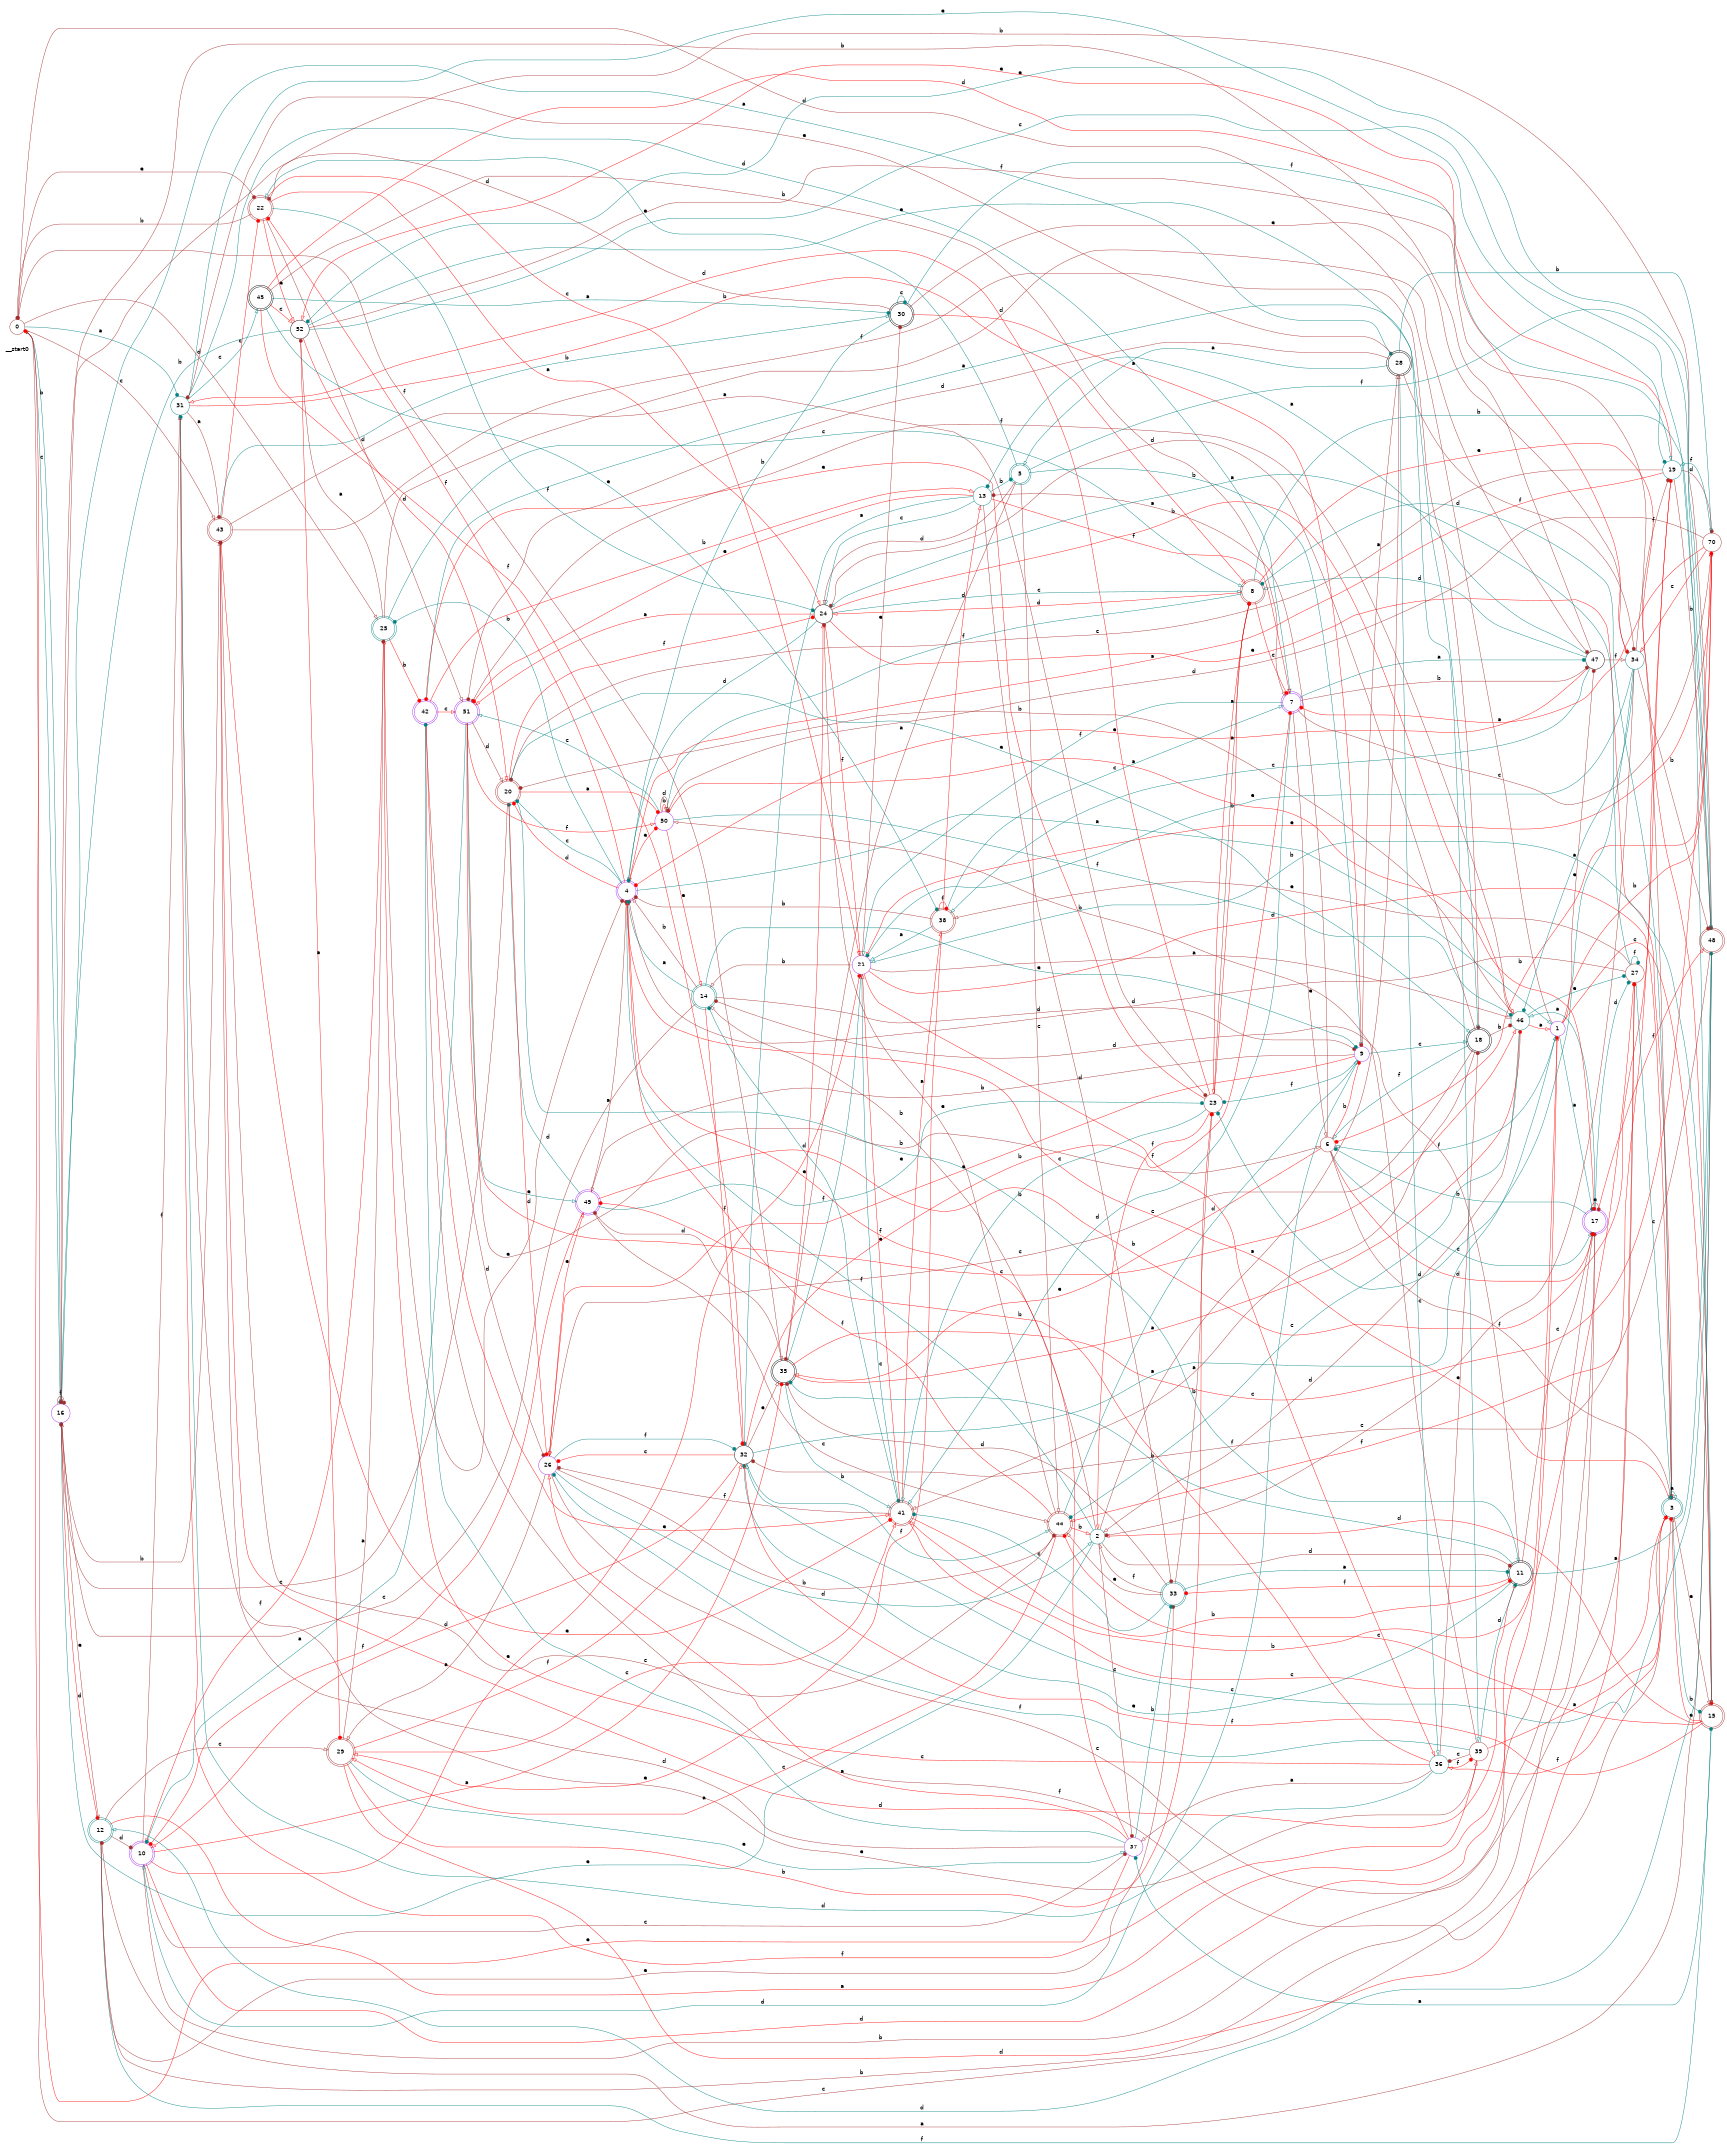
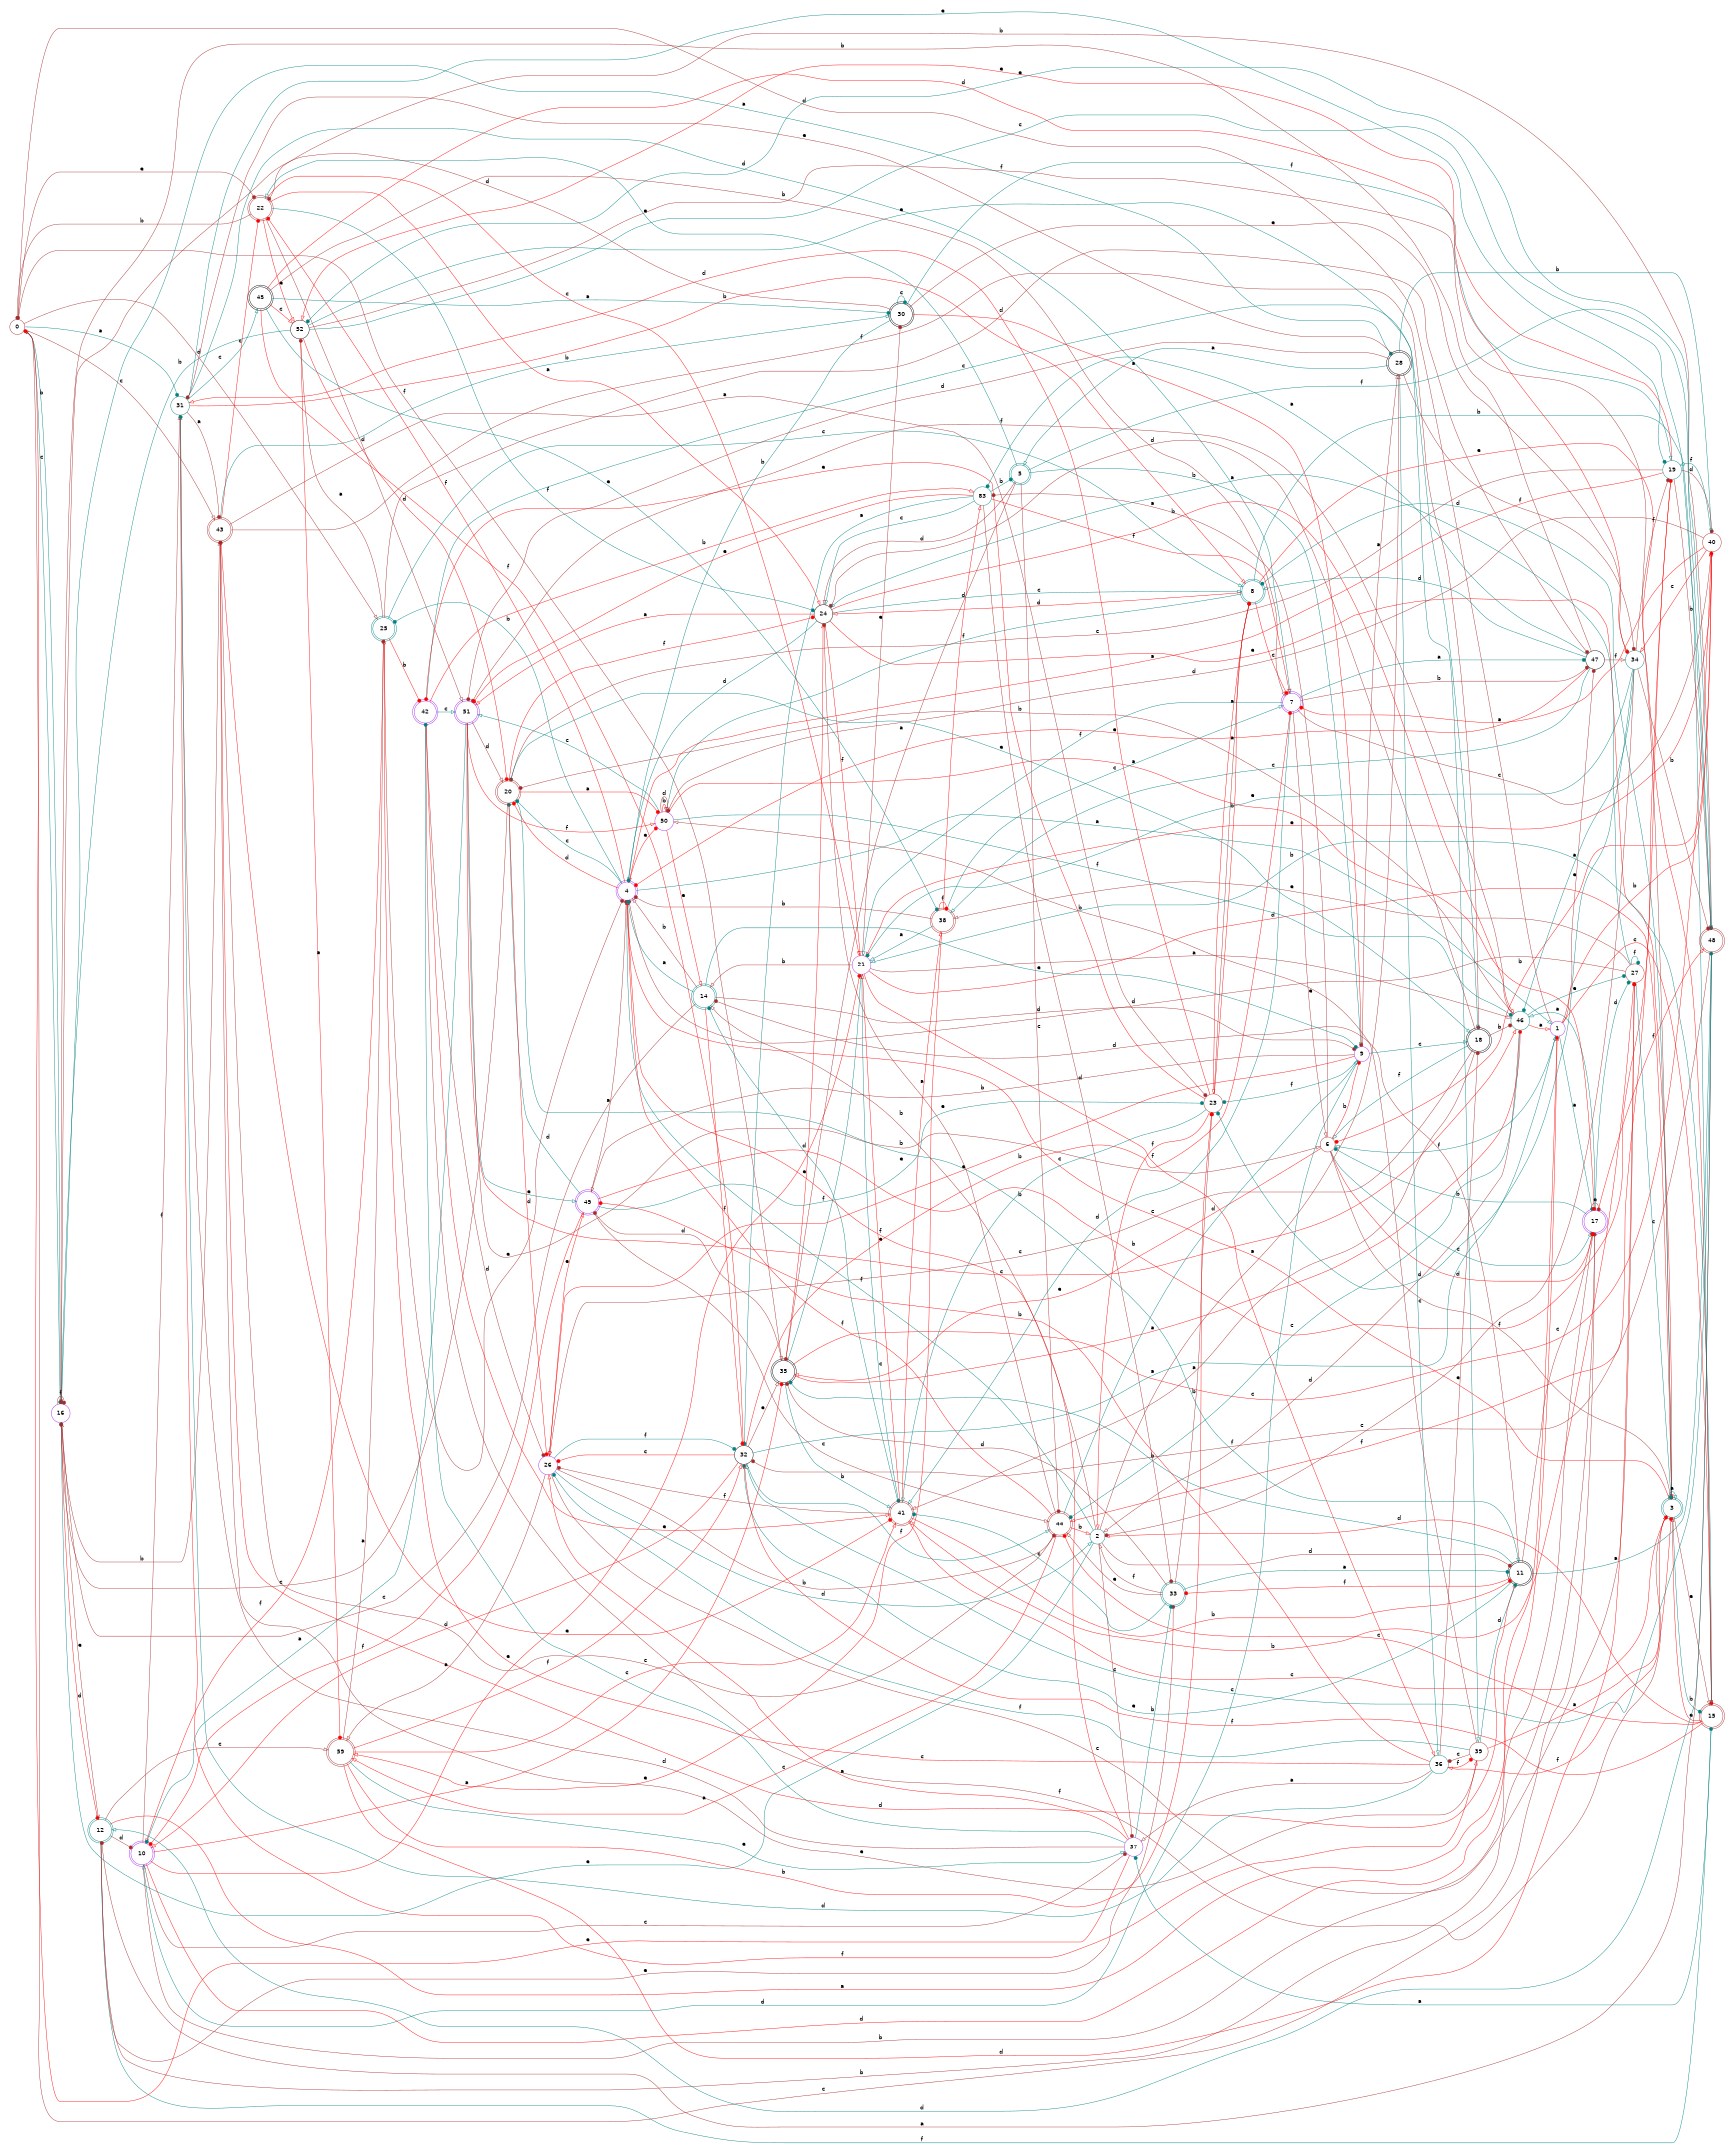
node "__start0": removed
edge "42" -> "18": label "a" -> "c"
node "13": label "13" -> "83"
edge "52" -> "20": arrowhead onormal -> dot
node "70": label "70" -> "40"
node "8": color brown -> teal
edge "42" -> "51": color red -> teal
edge "5" -> "44": arrowhead onormal -> dot
node "29": label "29" -> "59"
